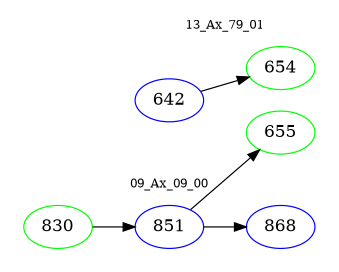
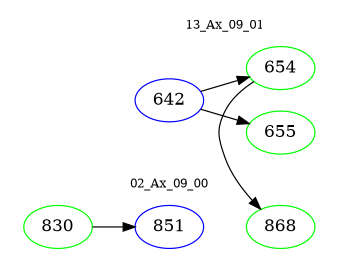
cluster "13_Ax_79_01": label "13_Ax_79_01" -> "13_Ax_09_01"
edge "851" -> "655": now "642" -> "655"
cluster "09_Ax_09_00": label "09_Ax_09_00" -> "02_Ax_09_00"
edge "851" -> "868": now "654" -> "868"
node "868": color blue -> green
